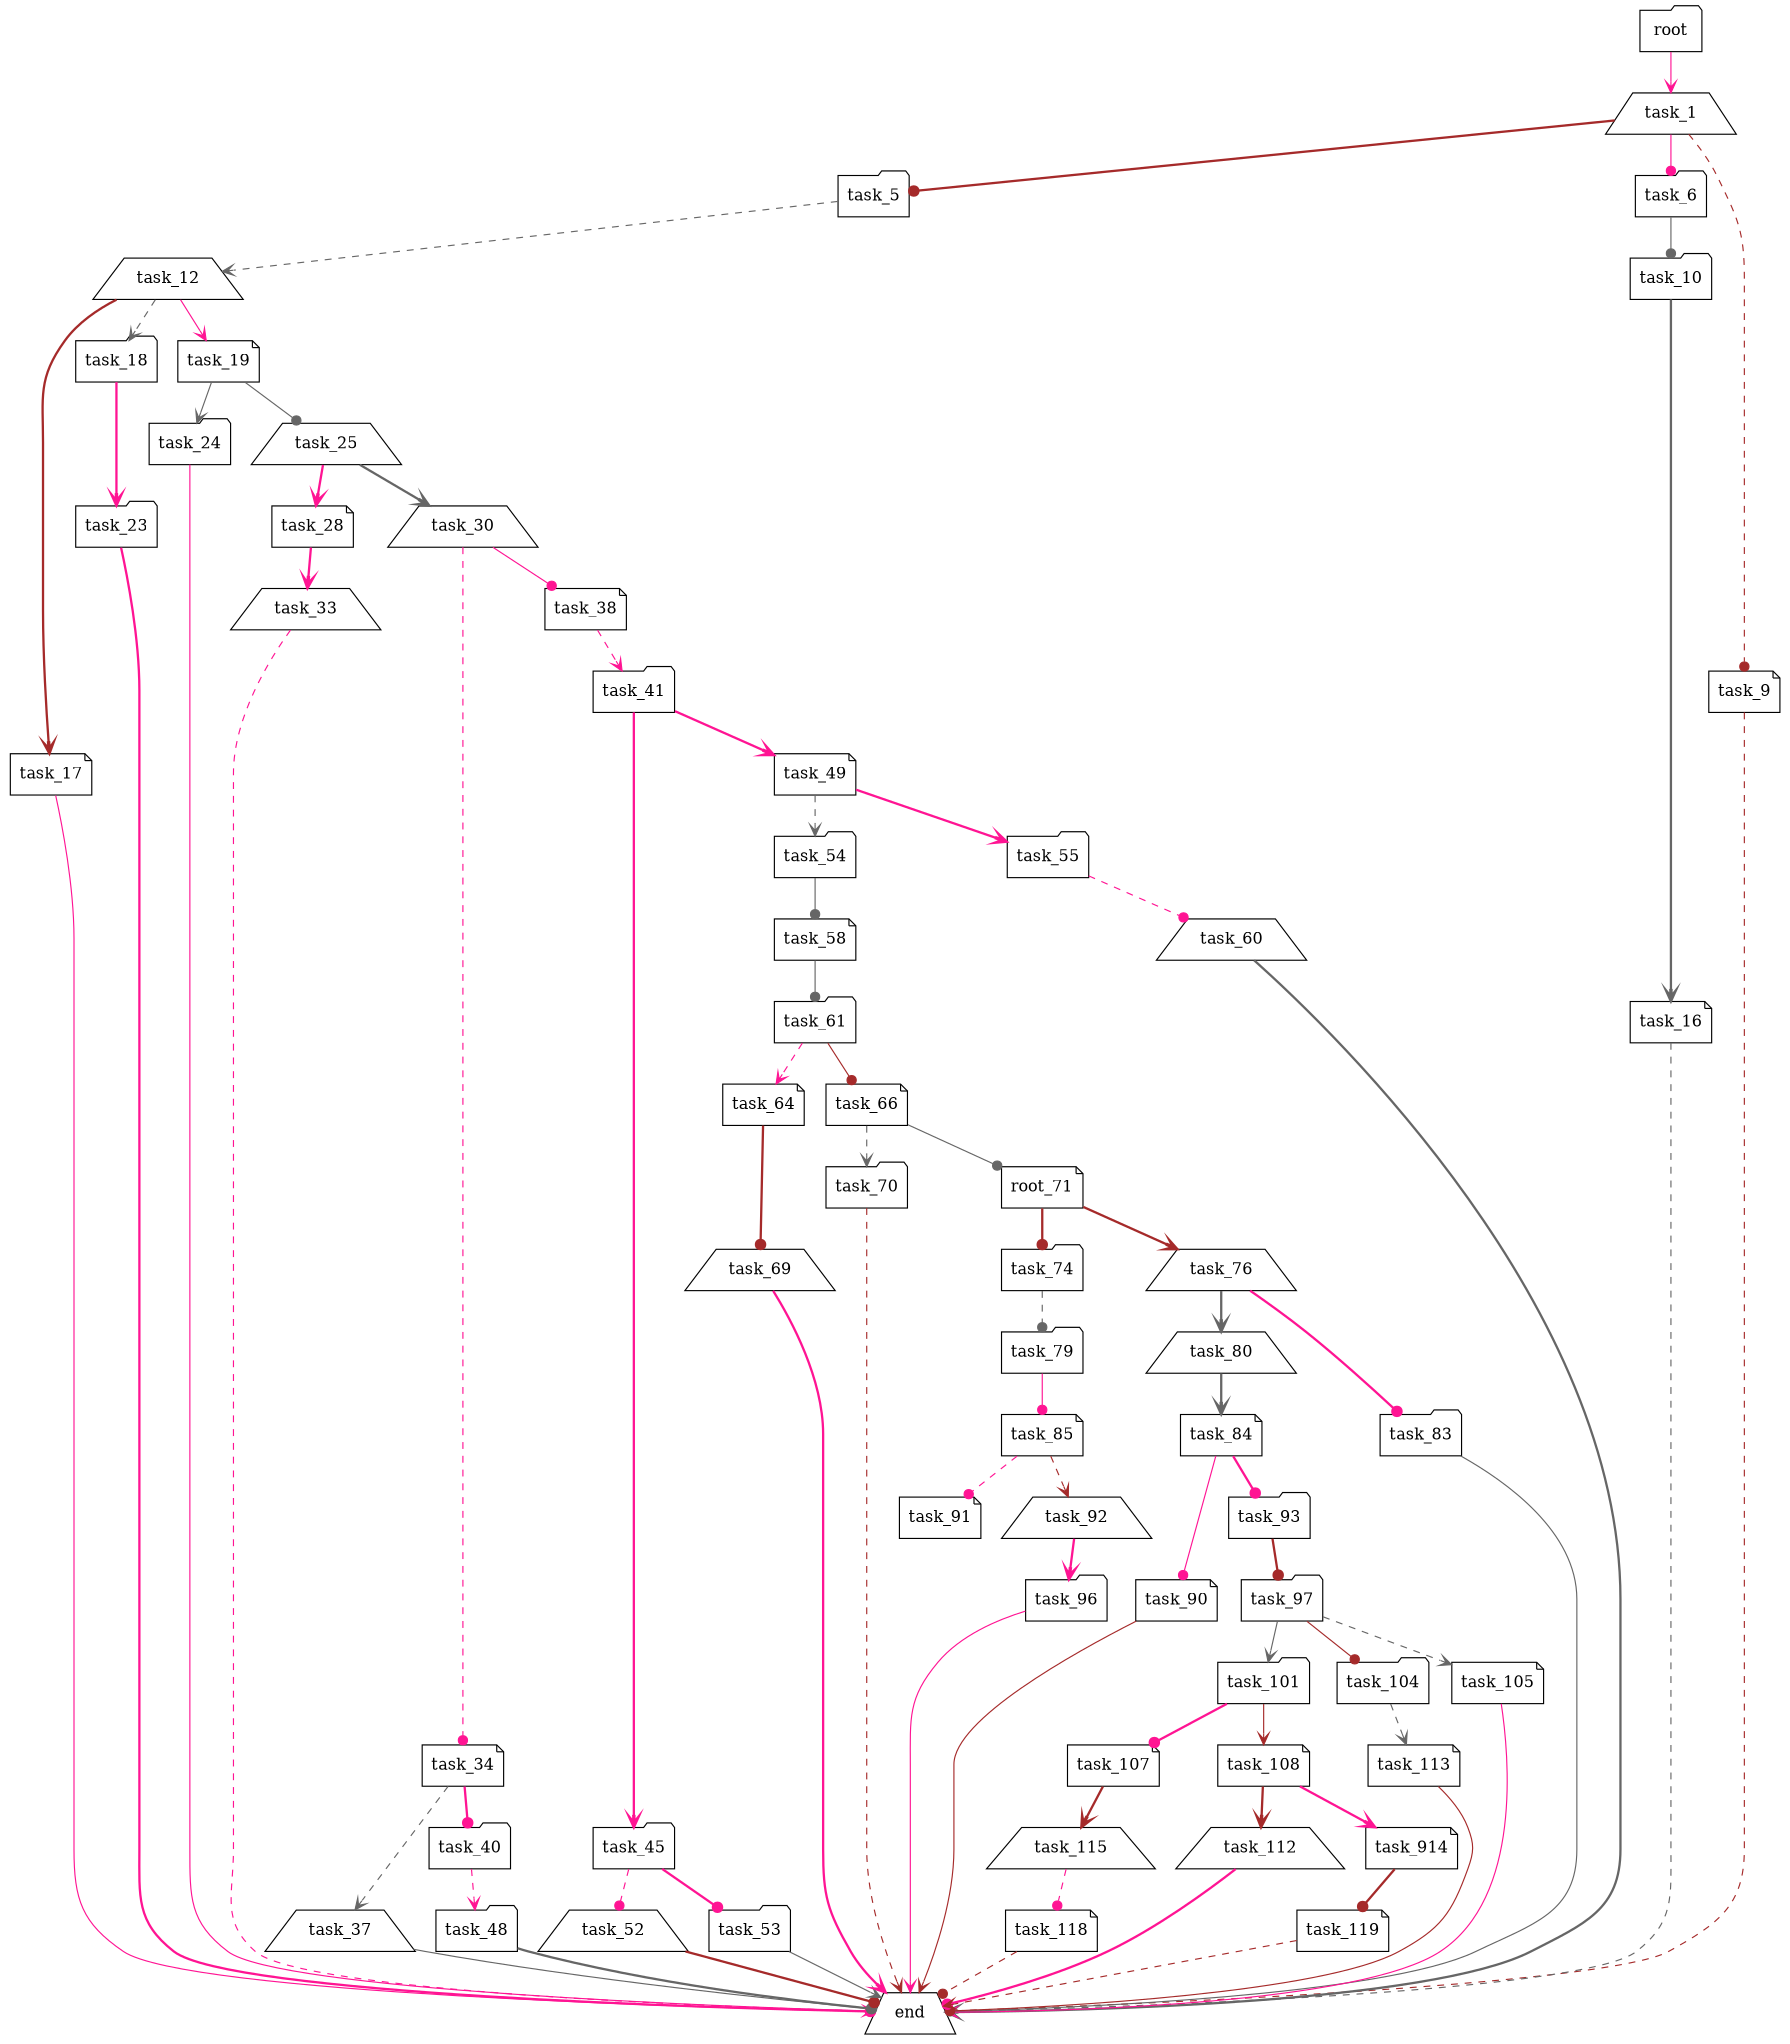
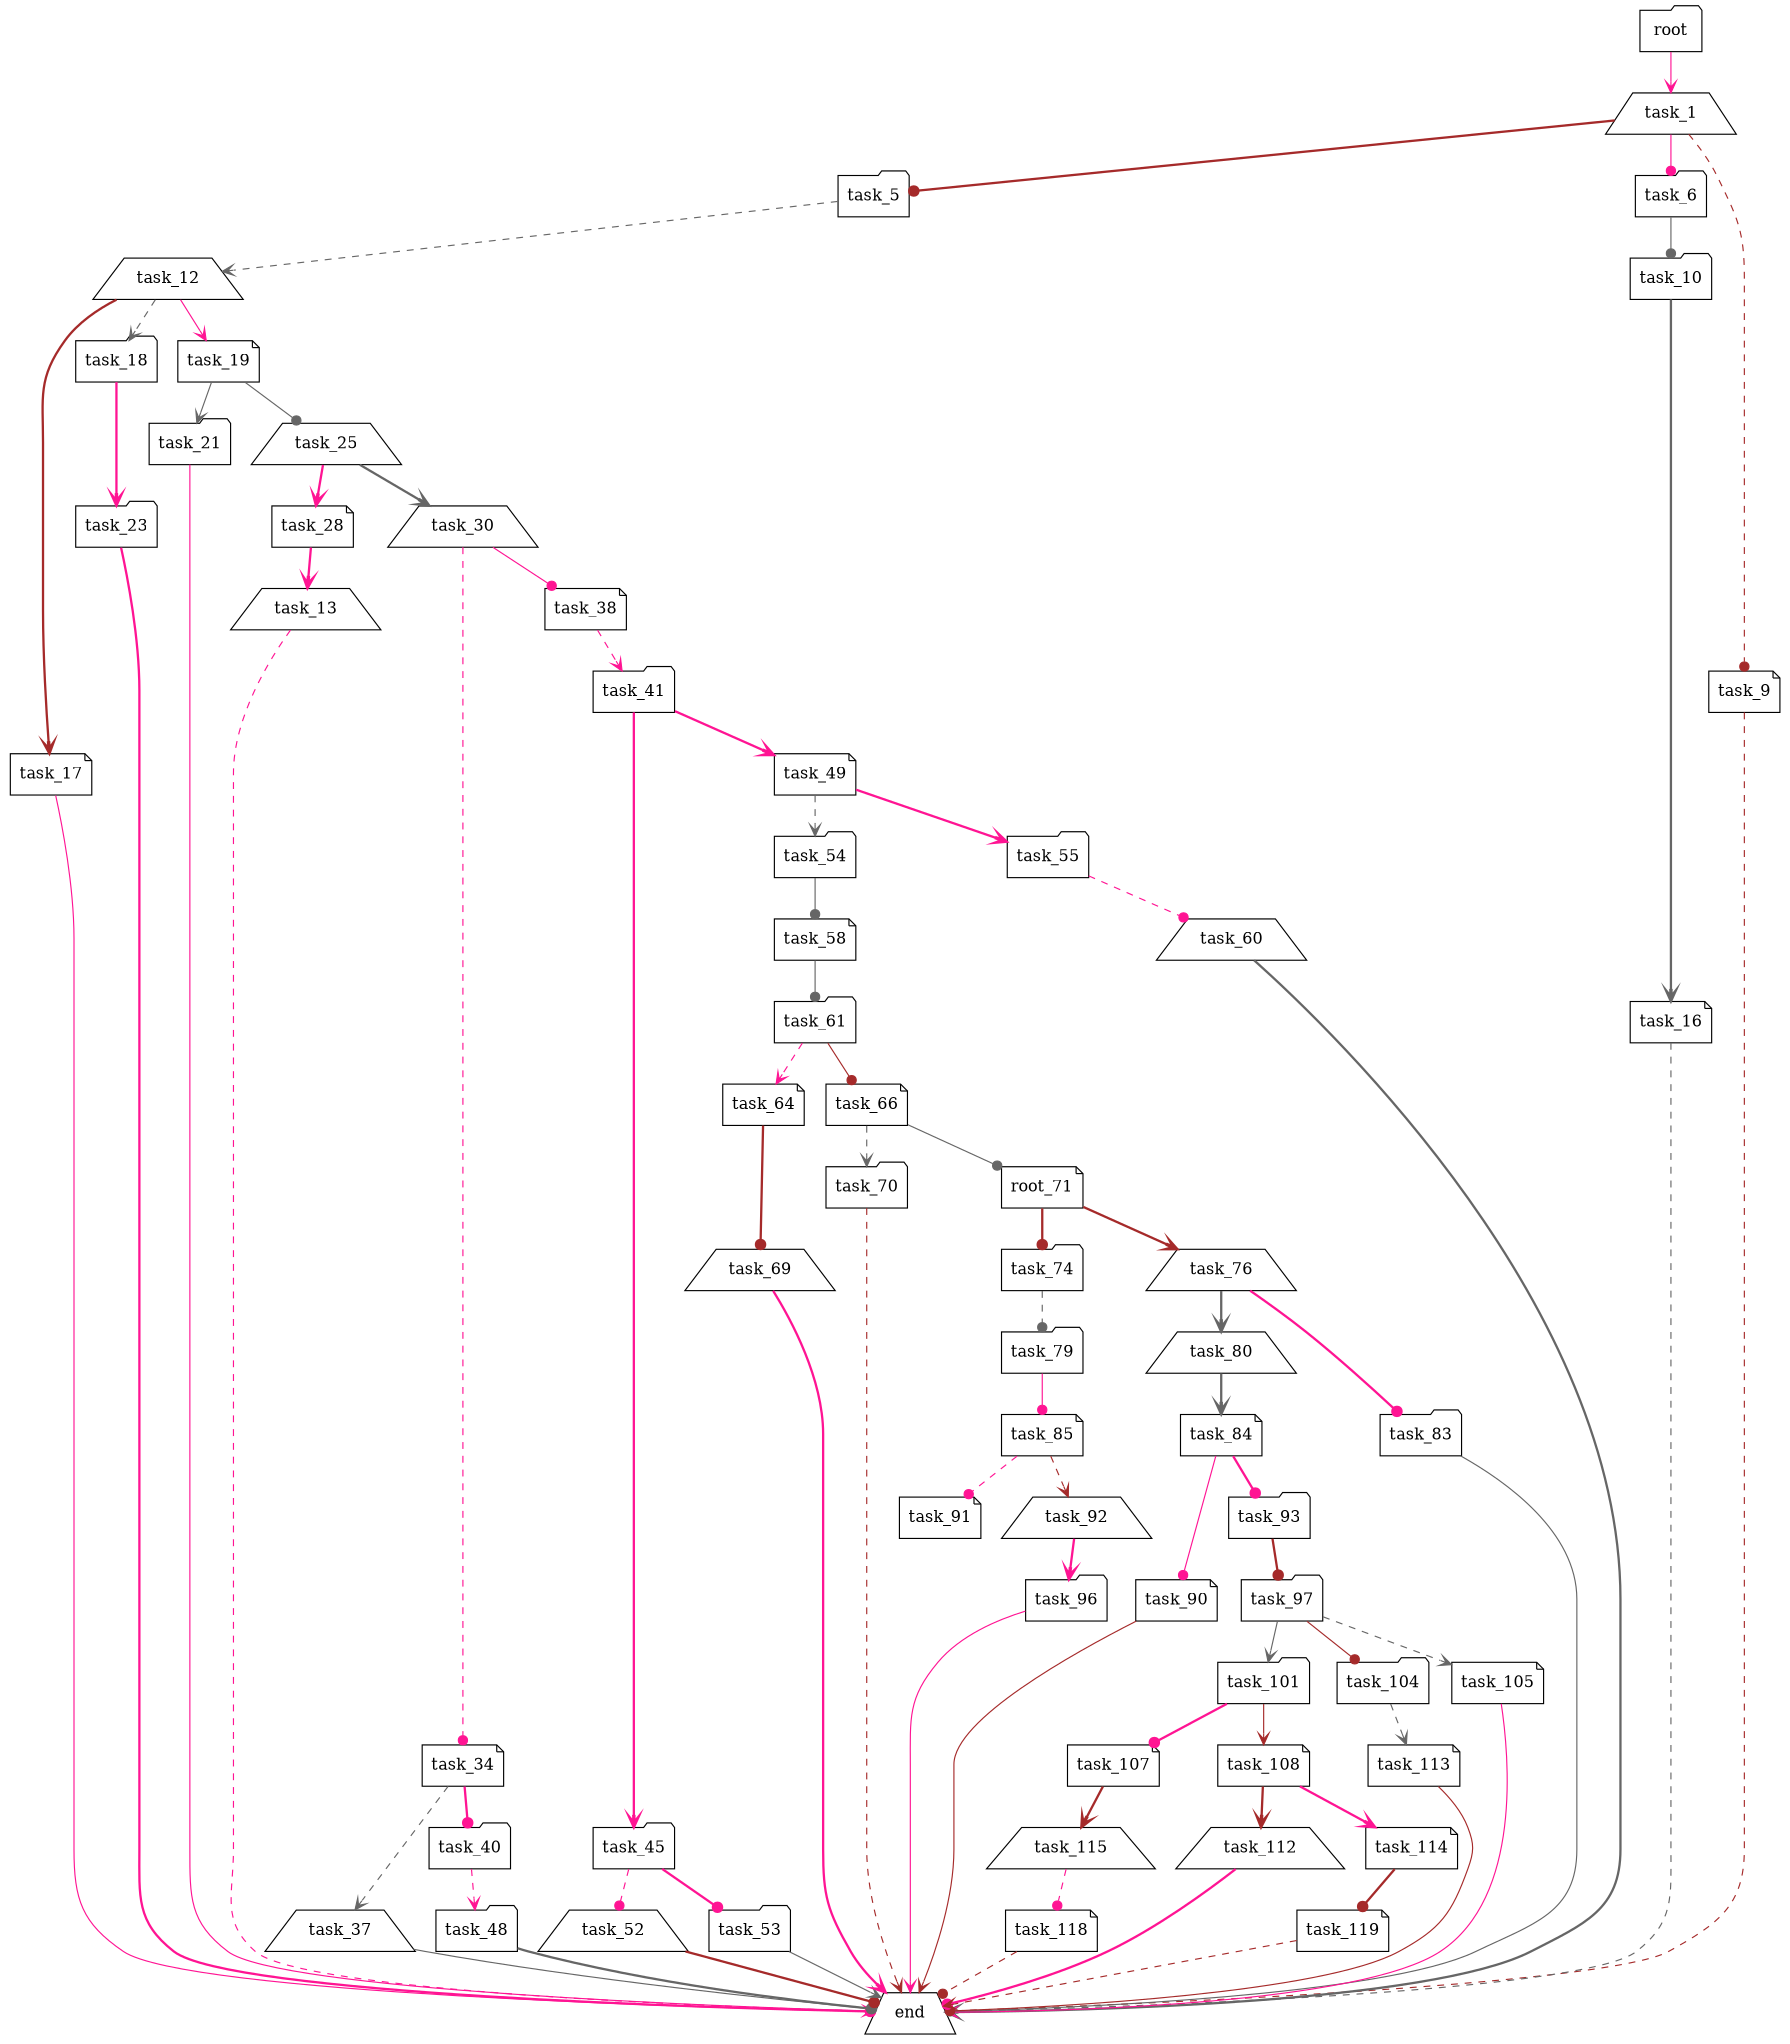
node "task_24": label "task_24" -> "task_21"
node "task_33": label "task_33" -> "task_13"
node "task_914": label "task_914" -> "task_114"
